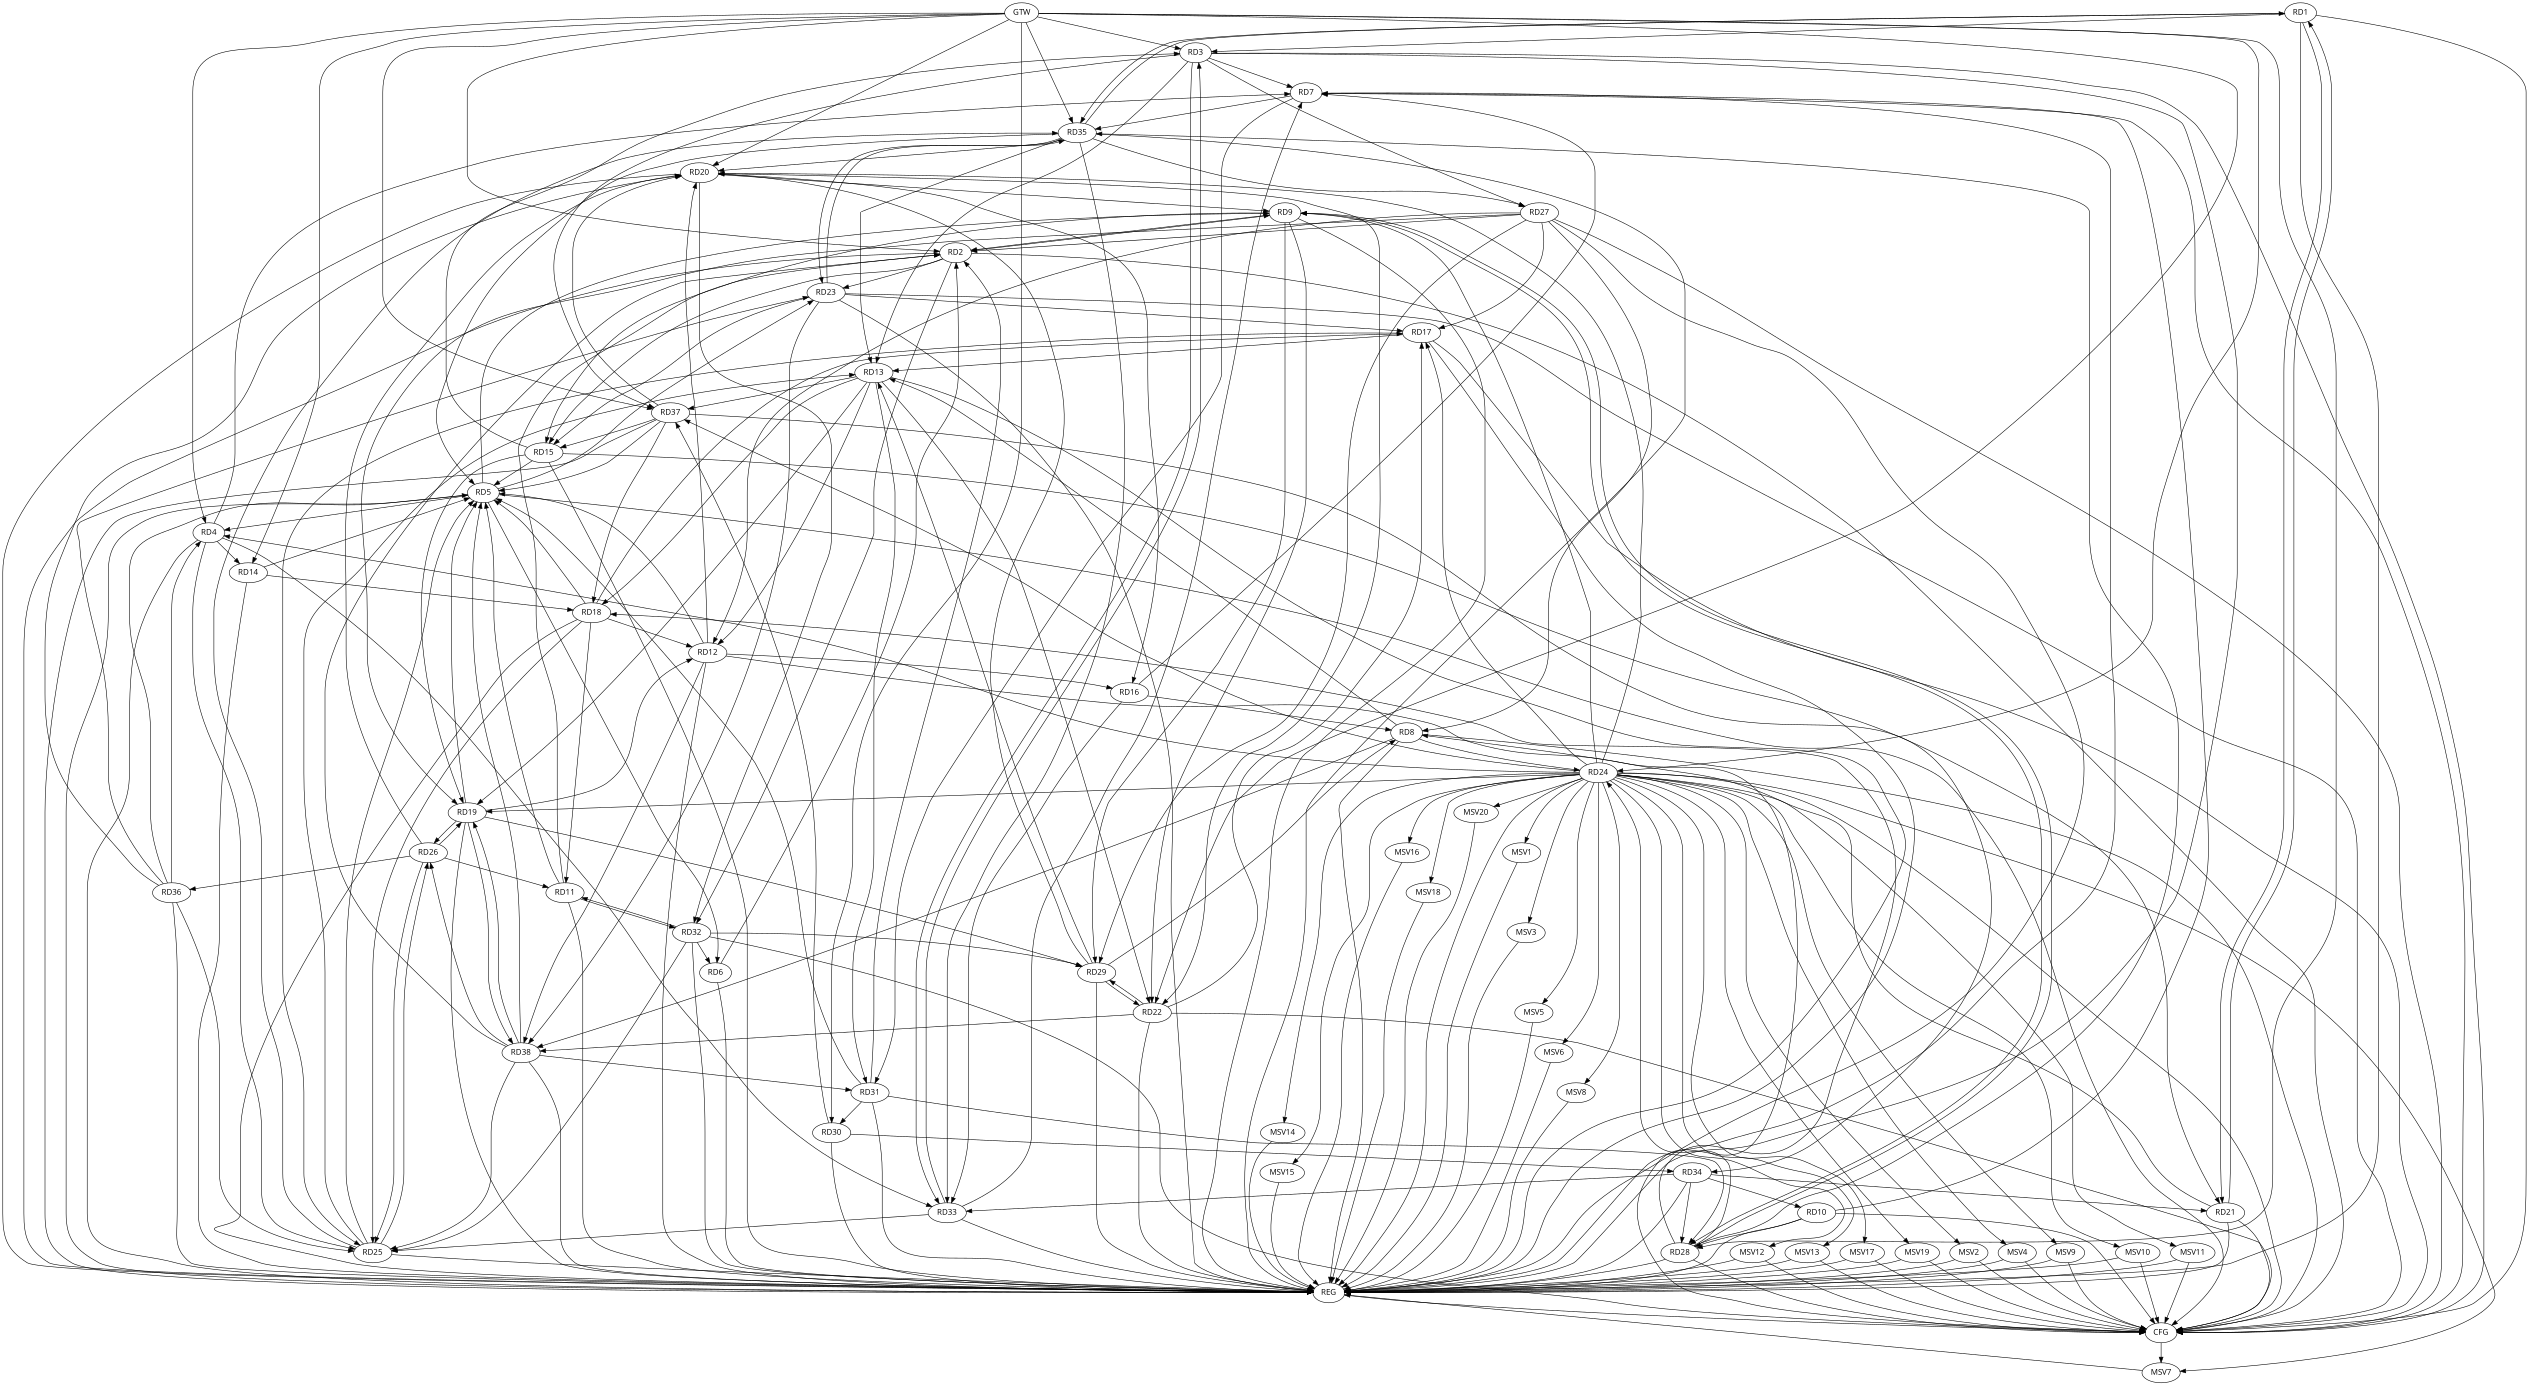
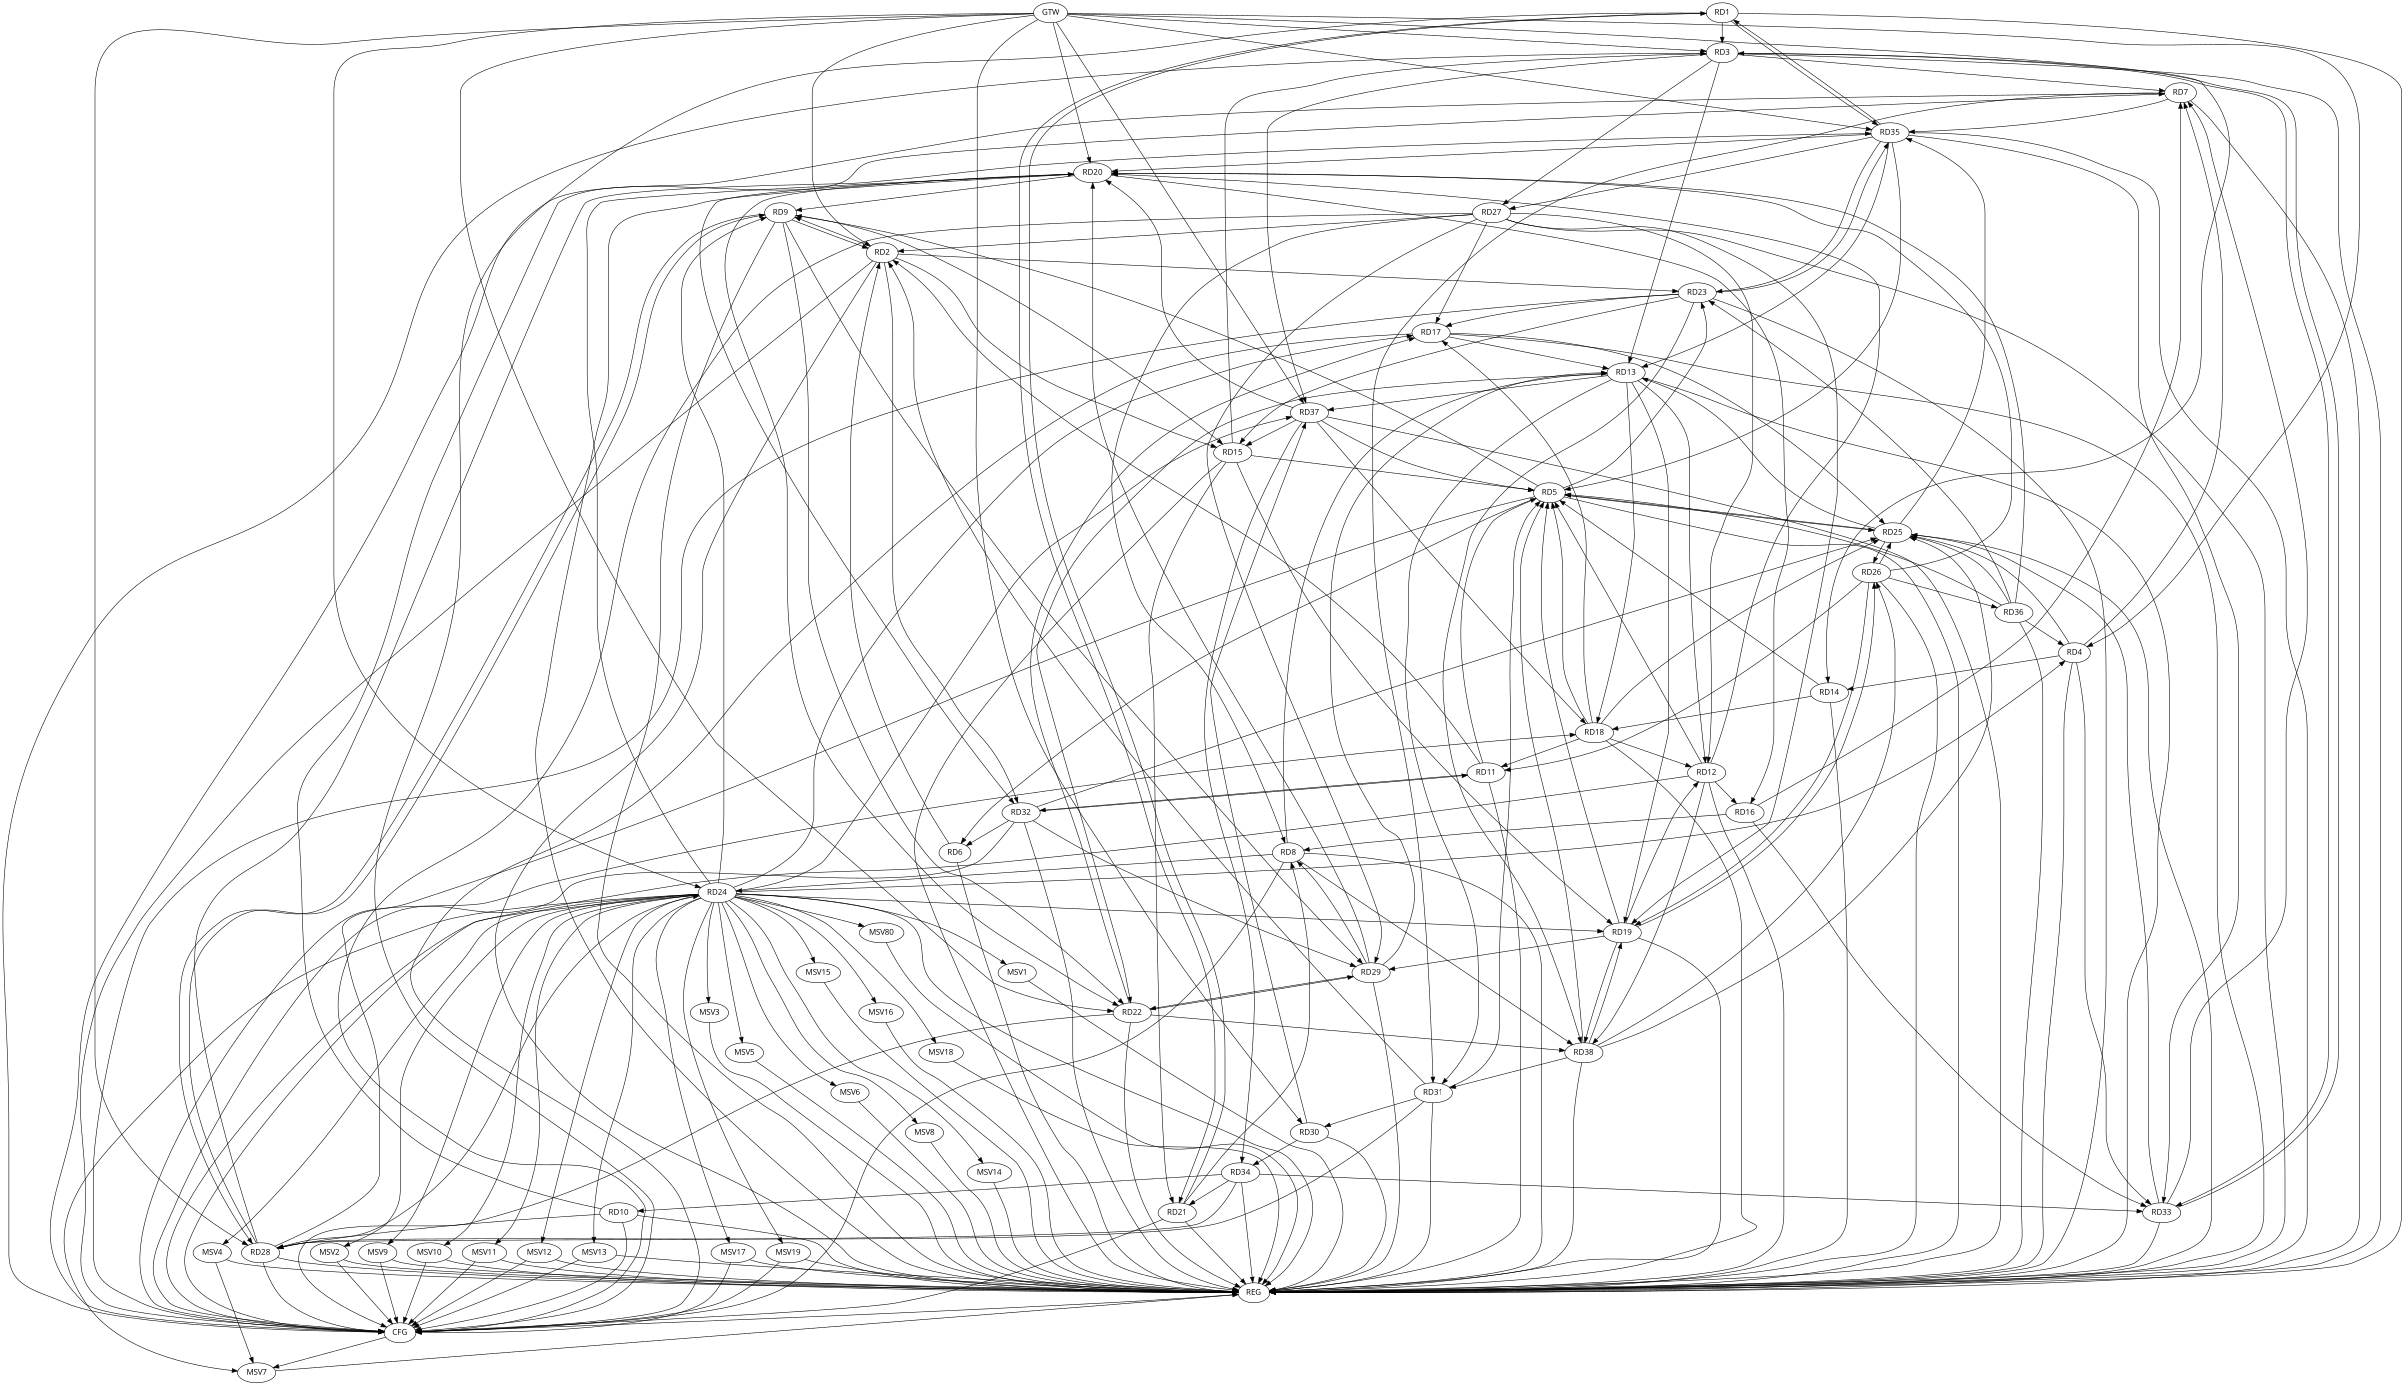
edge "RD5" -> "RD4": now "RD5" -> "RD25"
edge "RD38" -> "RD2": removed
node "MSV20": label "MSV20" -> "MSV80"
edge "RD26" -> "REG": added
edge "MSV4" -> "CFG": now "MSV4" -> "MSV7"
